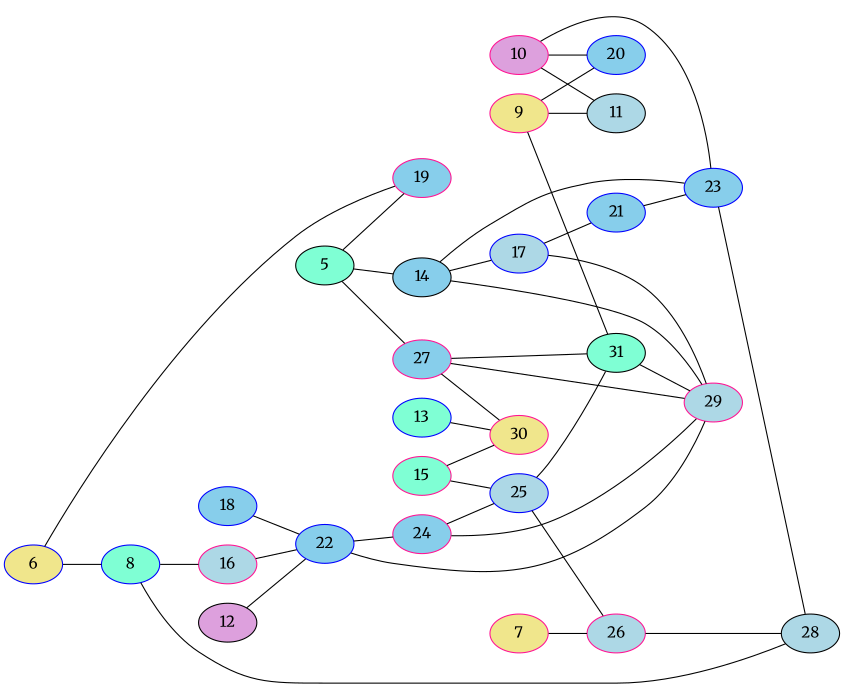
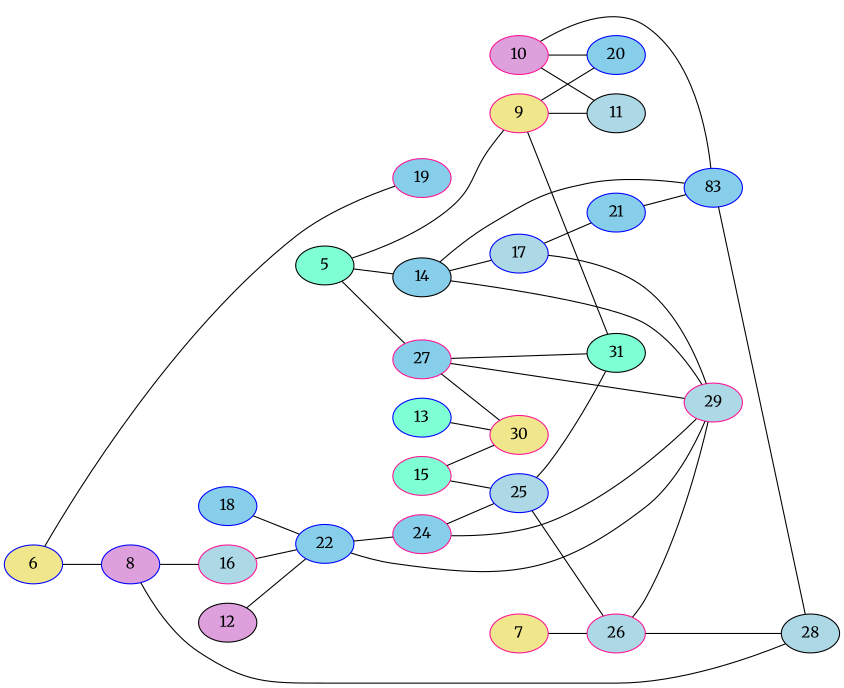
node "23": label "23" -> "83"
edge "19" -- "5": now "9" -- "5"
edge "31" -- "29": now "26" -- "29"
node "8": fillcolor aquamarine -> plum
